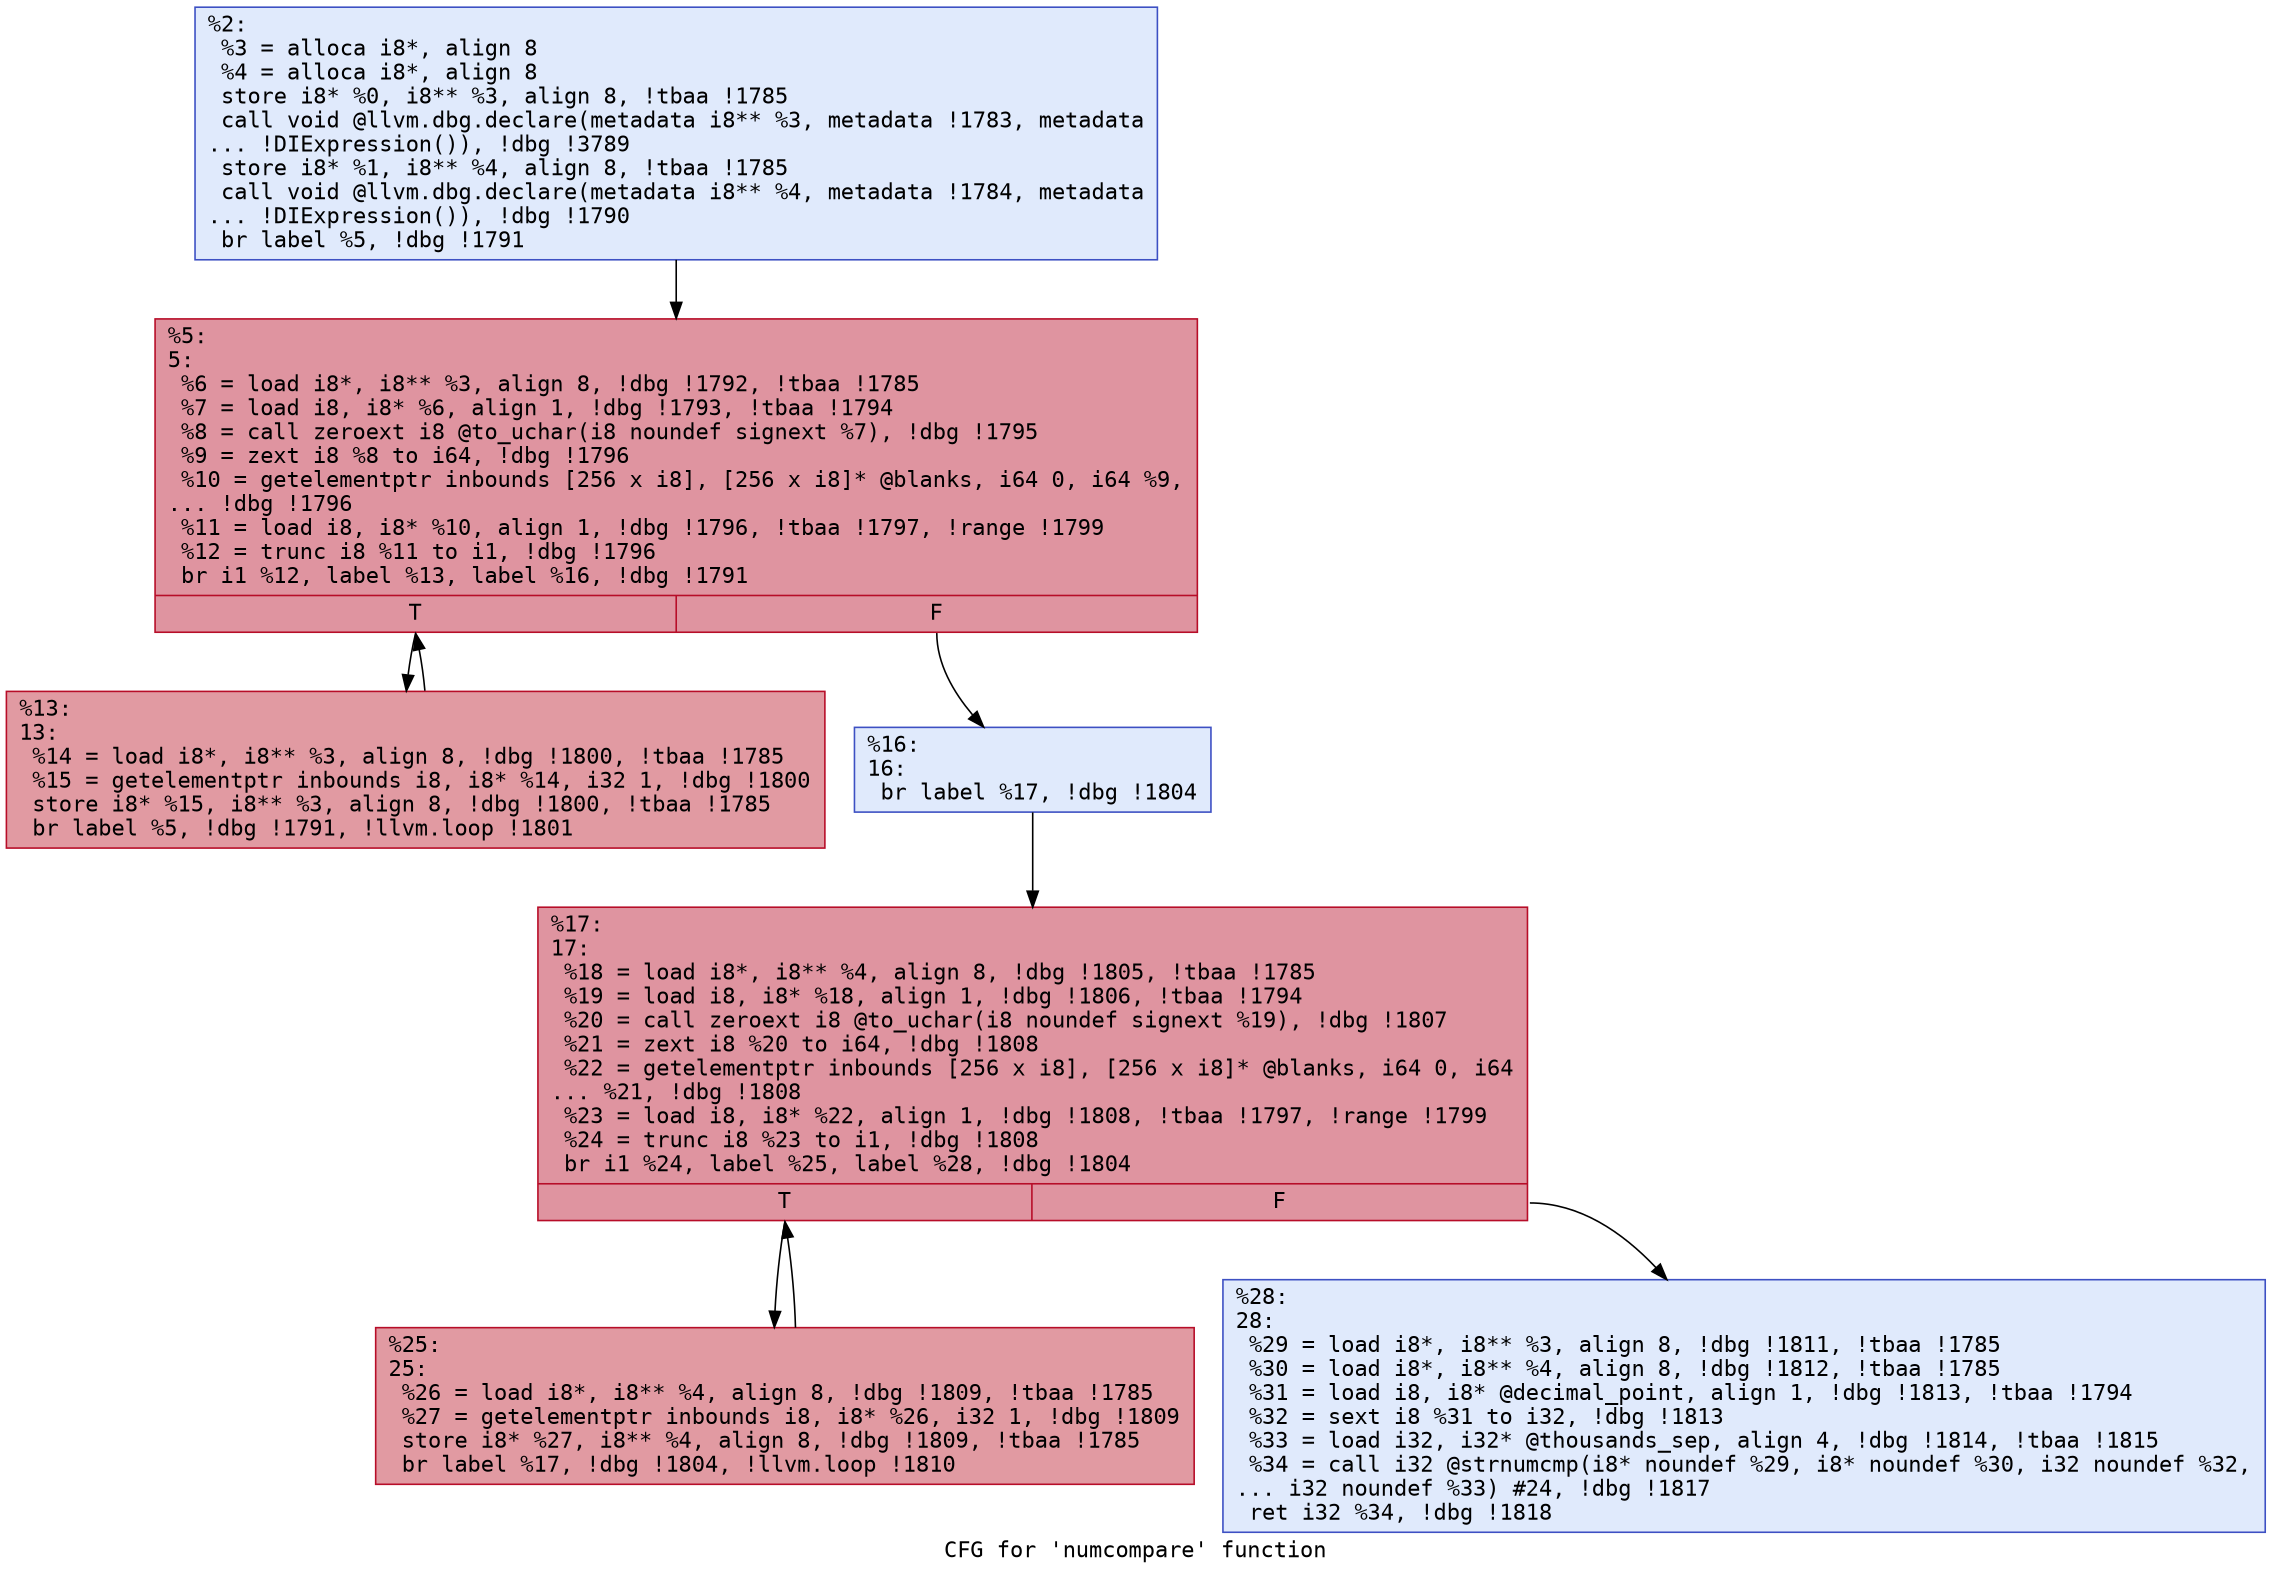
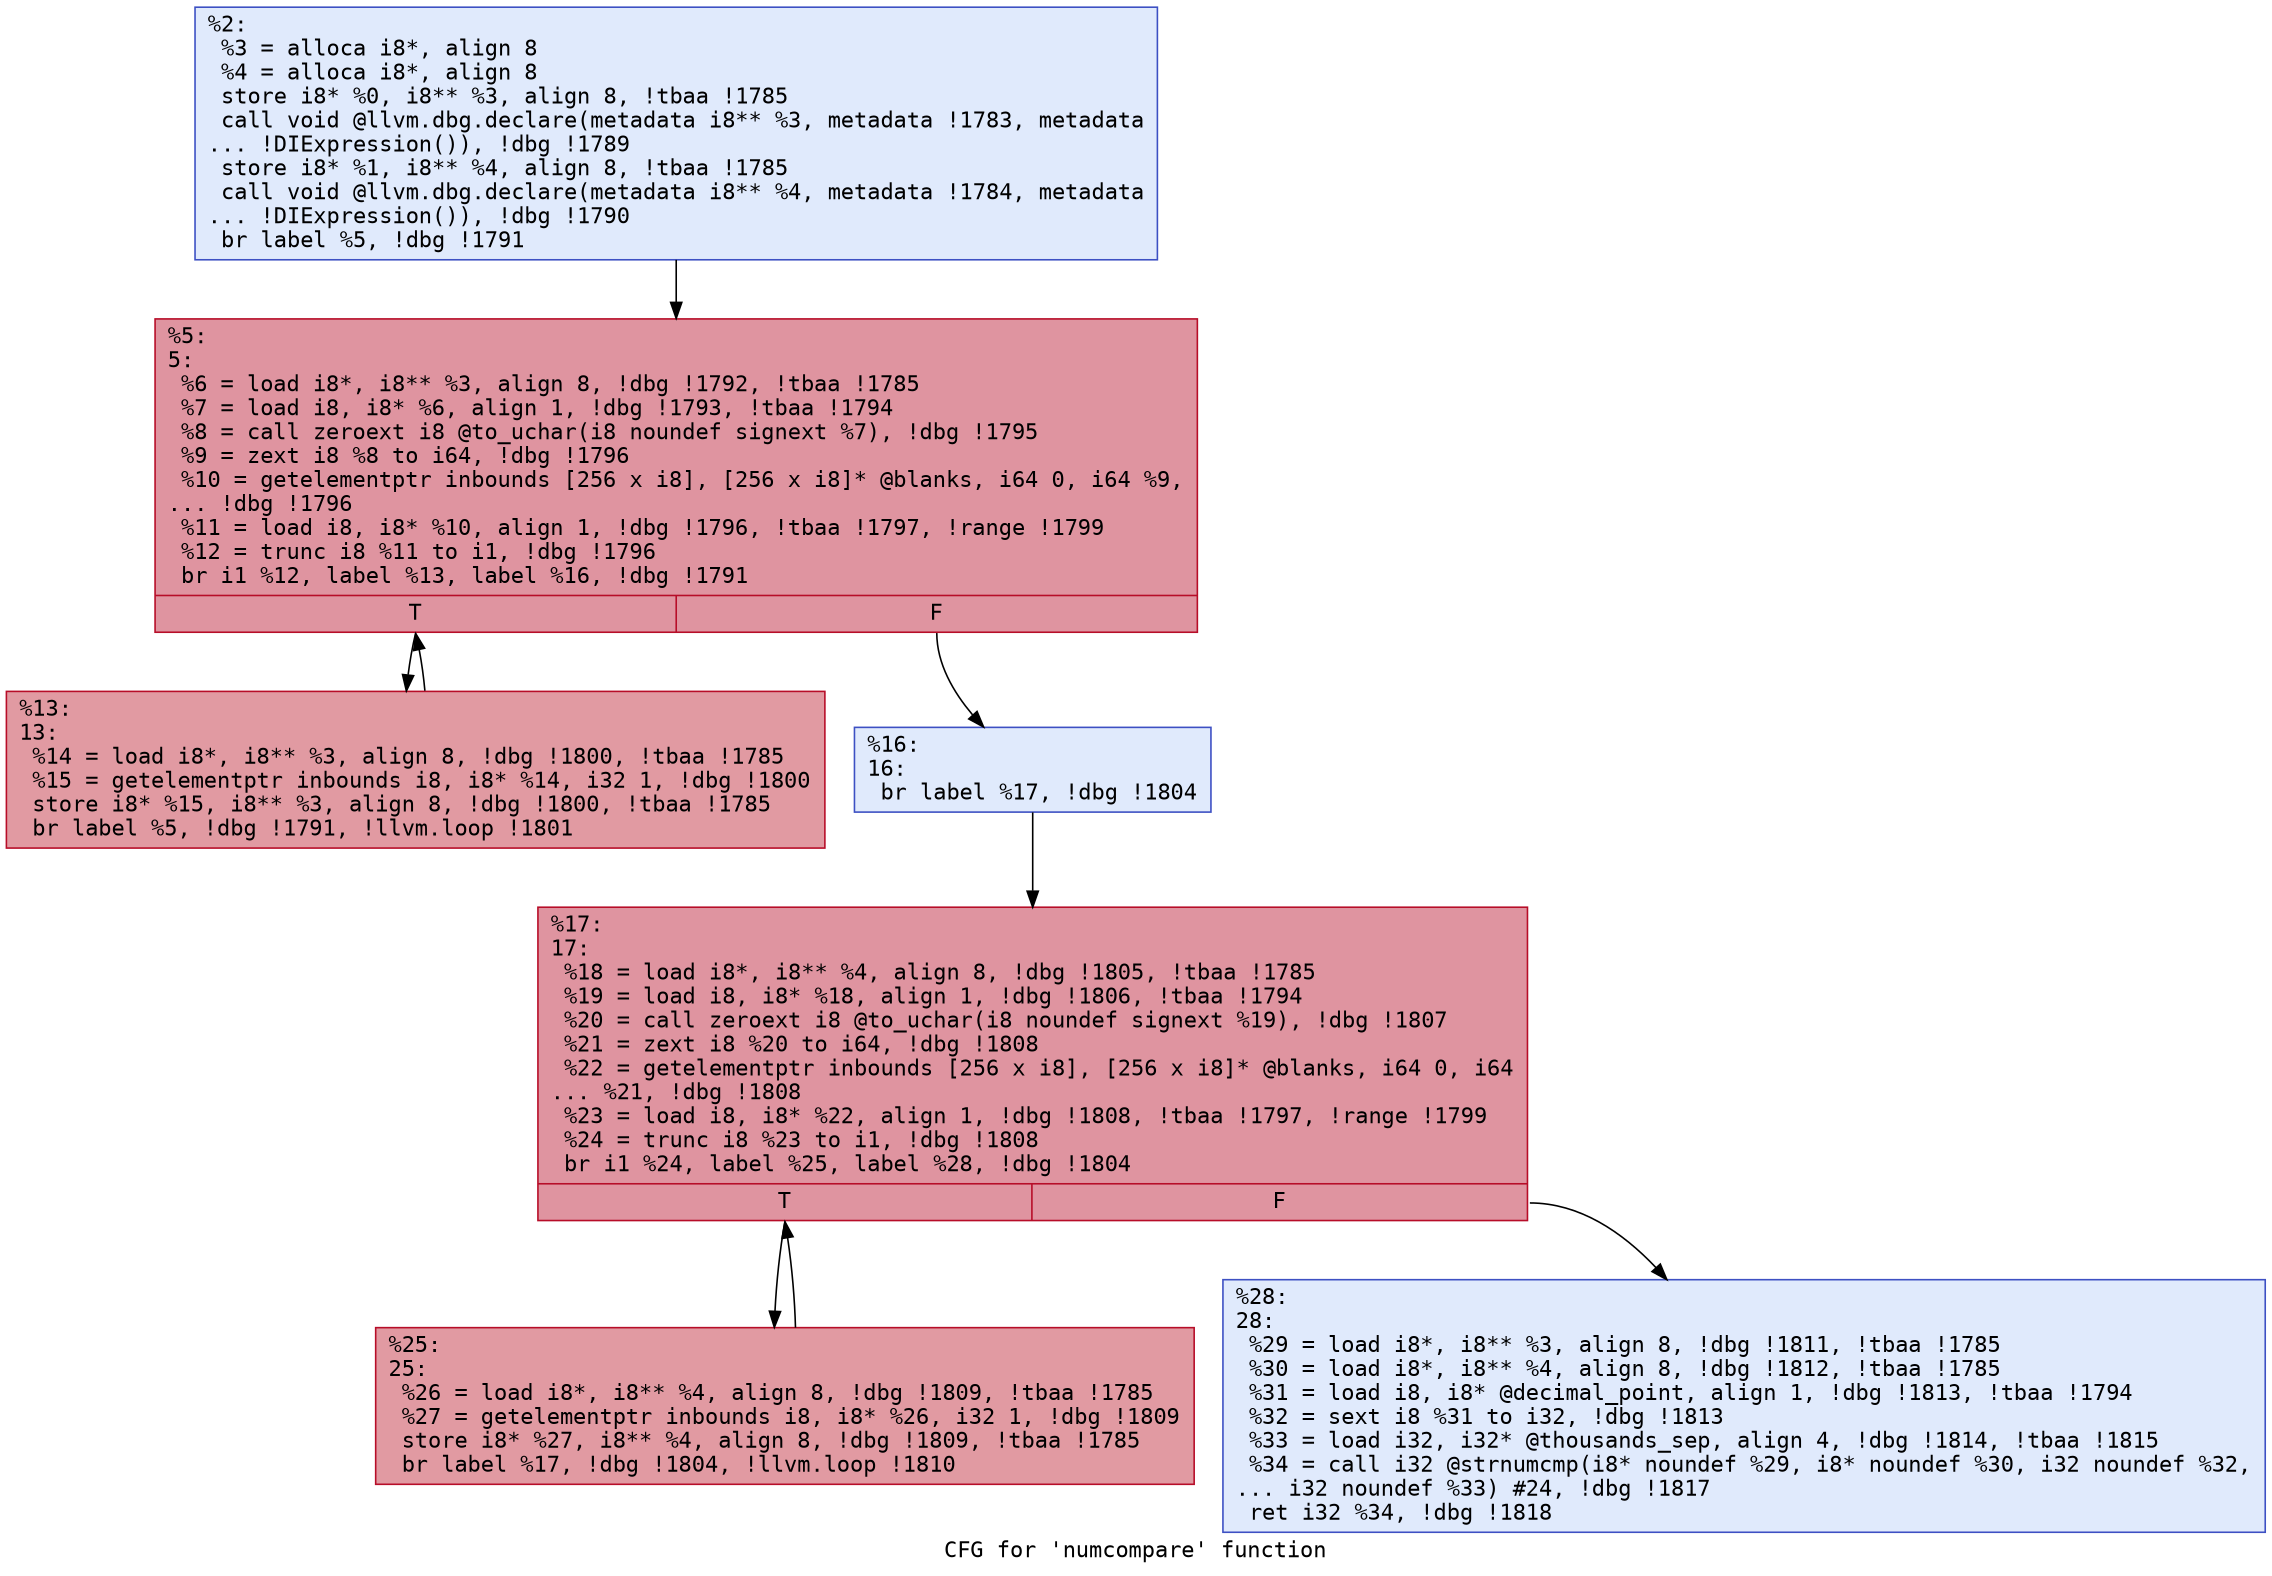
node "%2:": text "... !DIExpression()), !dbg !3789" -> "... !DIExpression()), !dbg !1789"
